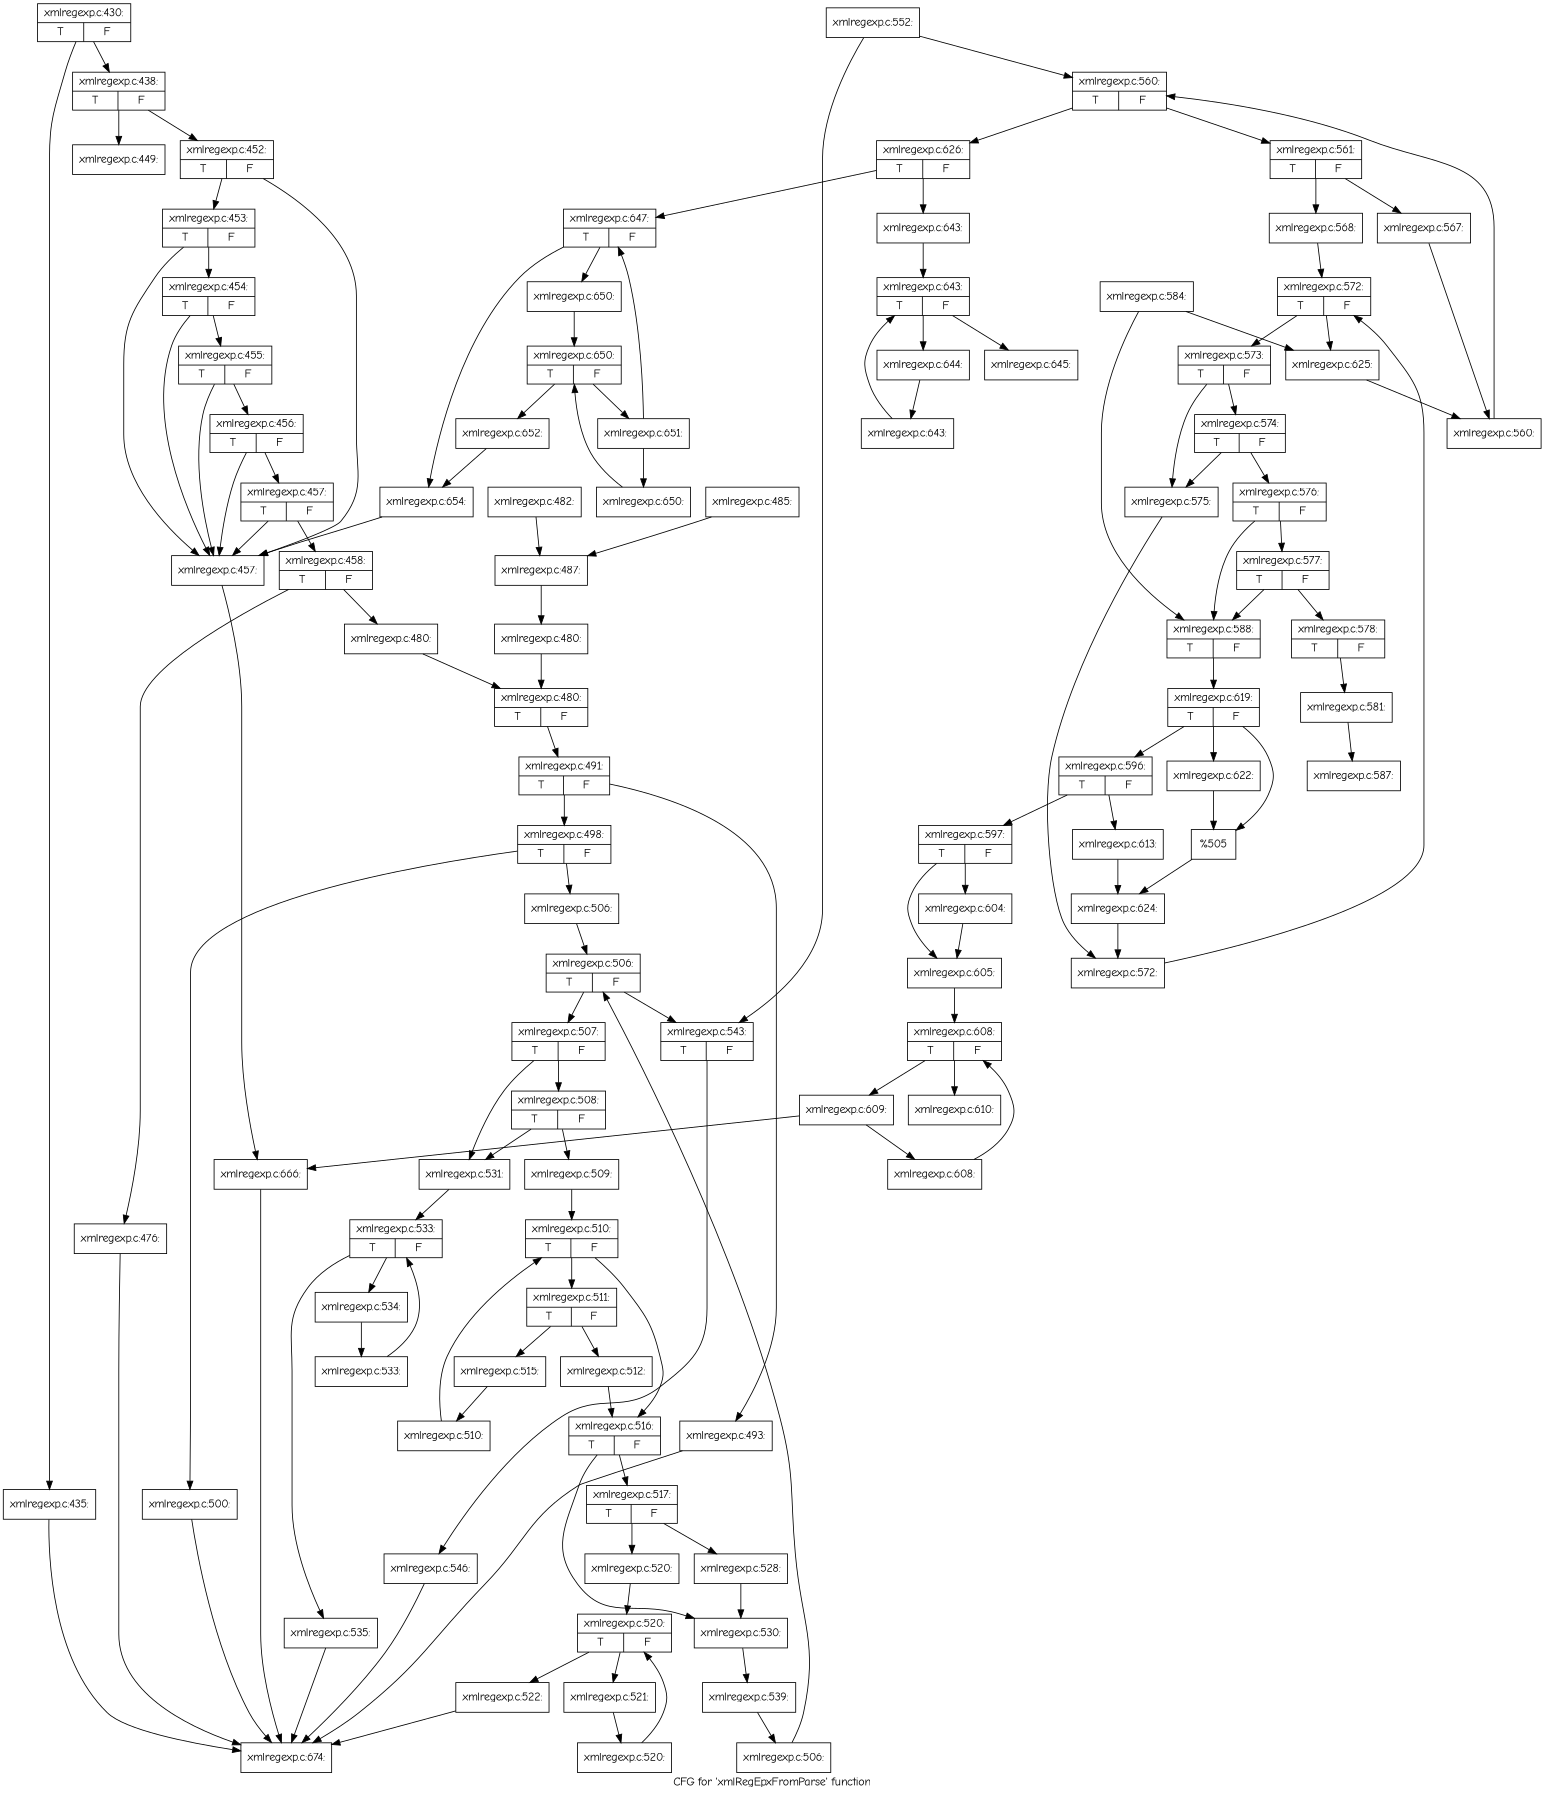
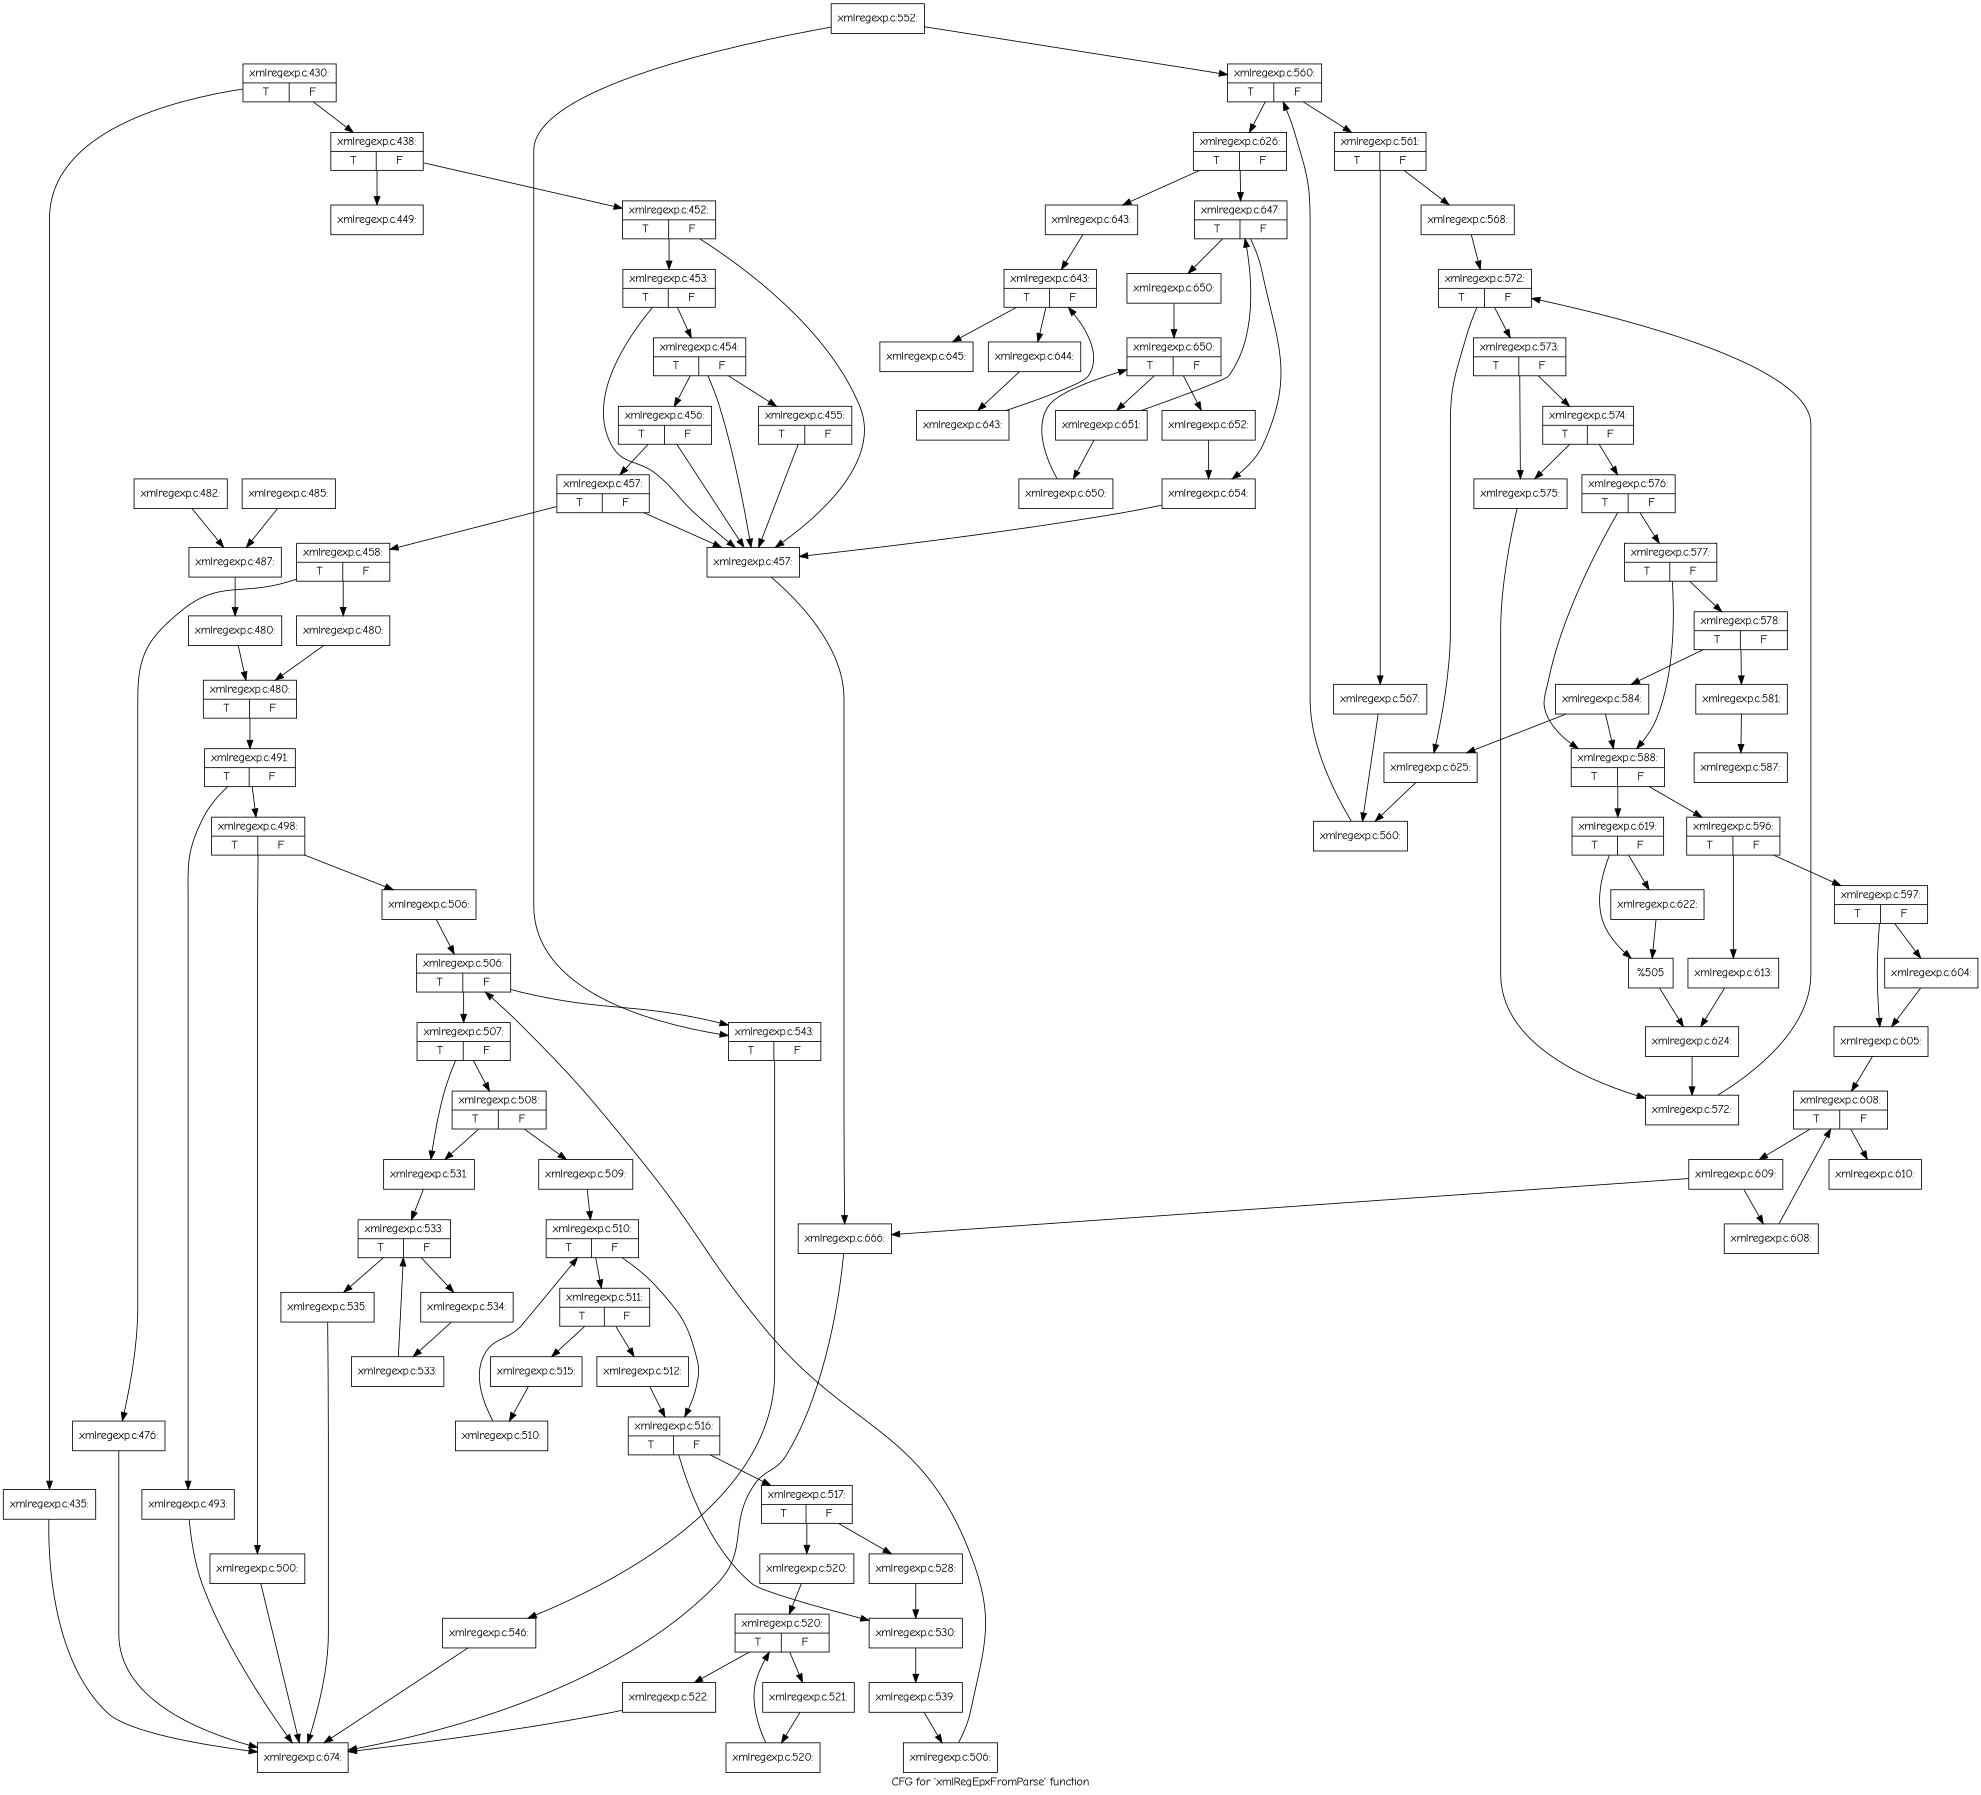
edge "xmlregexp.c:455:" -> "xmlregexp.c:456:": now "xmlregexp.c:454:" -> "xmlregexp.c:456:"
edge "xmlregexp.c:578:" -> "xmlregexp.c:584:": added
edge "xmlregexp.c:619:" -> "xmlregexp.c:596:": now "xmlregexp.c:588:" -> "xmlregexp.c:596:"
